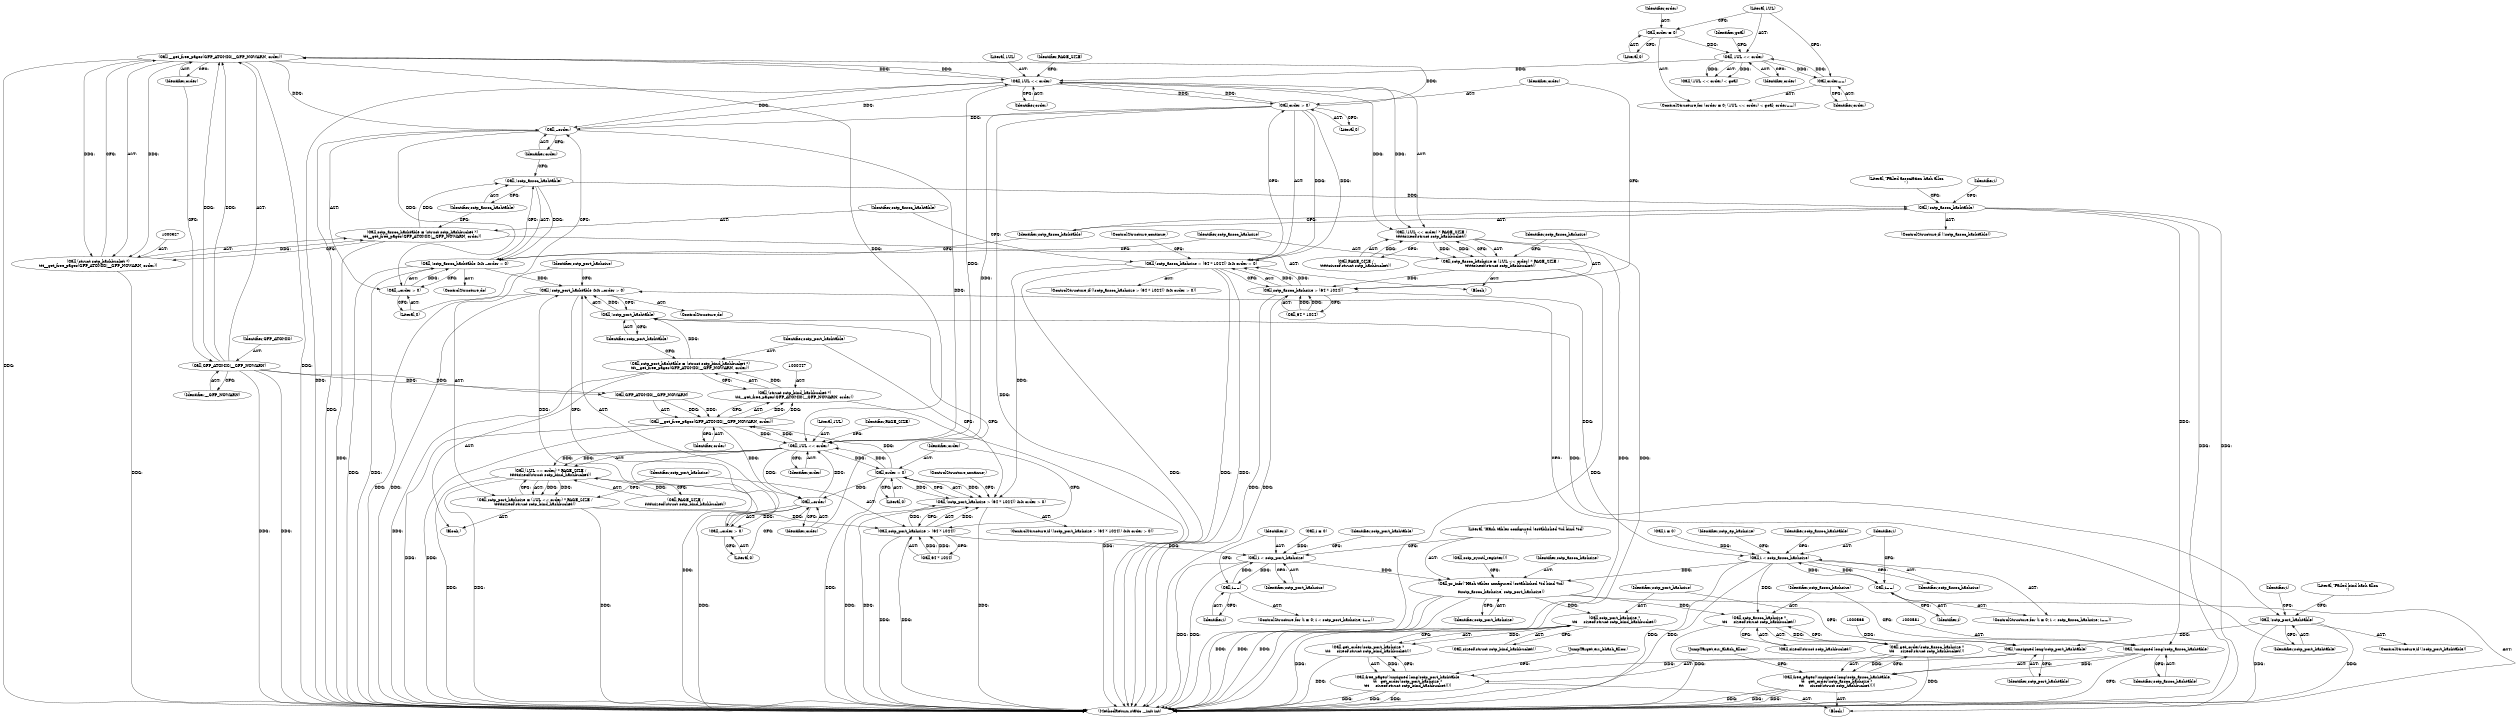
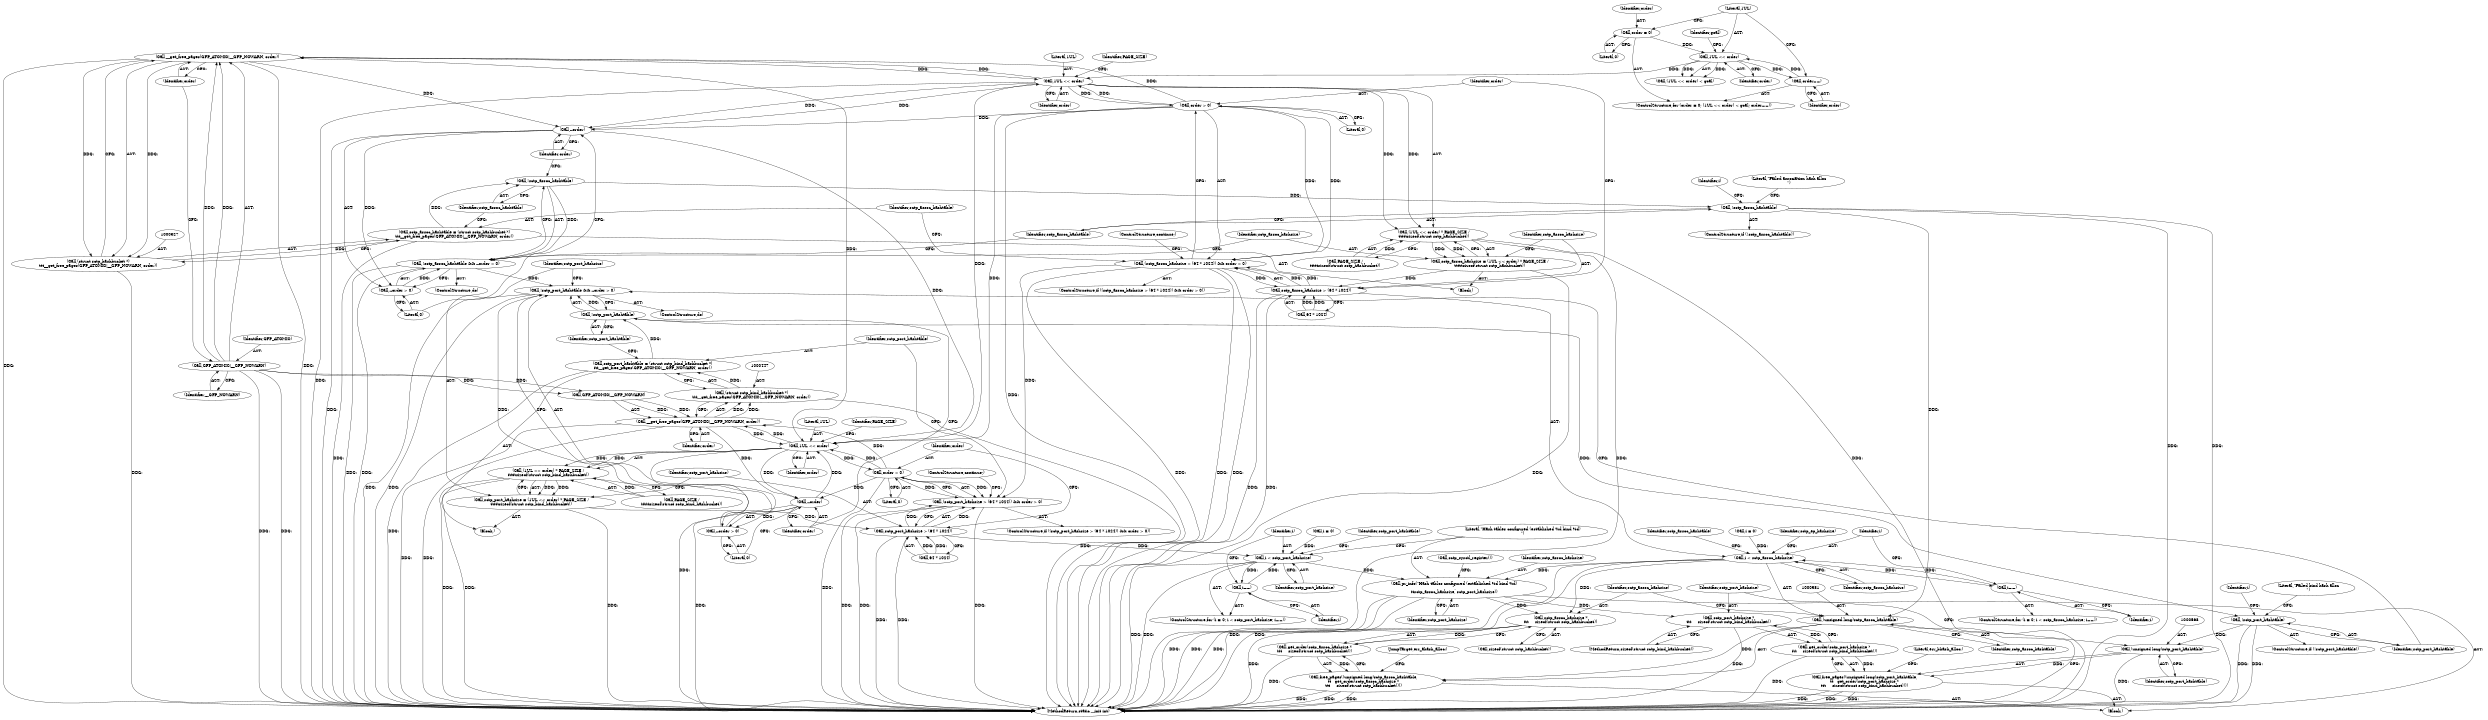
edge "(Call,(sctp_assoc_hashsize > (64 * 1024)) && order > 0)" -> "(Call,sctp_assoc_hashsize > (64 * 1024))": label "CFG: " -> "DDG: "
edge "(Call,sctp_assoc_hashsize > (64 * 1024))" -> "(Call,i < sctp_assoc_hashsize)": label "DDG: " -> "AST: "
edge "(Call,i < sctp_assoc_hashsize)" -> "(ControlStructure,for (i = 0; i < sctp_assoc_hashsize; i++))": now "(Call,i < sctp_assoc_hashsize)" -> "(Call,(unsigned long)sctp_assoc_hashtable)"
edge "(Call,i < sctp_port_hashsize)" -> "(ControlStructure,for (i = 0; i < sctp_port_hashsize; i++))": added, label "AST:"
edge "1000568" -> "(Call,(unsigned long)sctp_port_hashtable)": label "DDG: " -> "AST: "
node "(Call,sizeof(struct sctp_bind_hashbucket))": label "(Call,sizeof(struct sctp_bind_hashbucket))" -> "(MethodReturn,sizeof(struct sctp_bind_hashbucket))"
node "(JumpTarget,err_bhash_alloc:)": label "(JumpTarget,err_bhash_alloc:)" -> "(Literal,err_bhash_alloc:)"
edge "(Call,(unsigned long)sctp_port_hashtable)" -> "(MethodReturn,static __init int)": added, label "DDG:"
